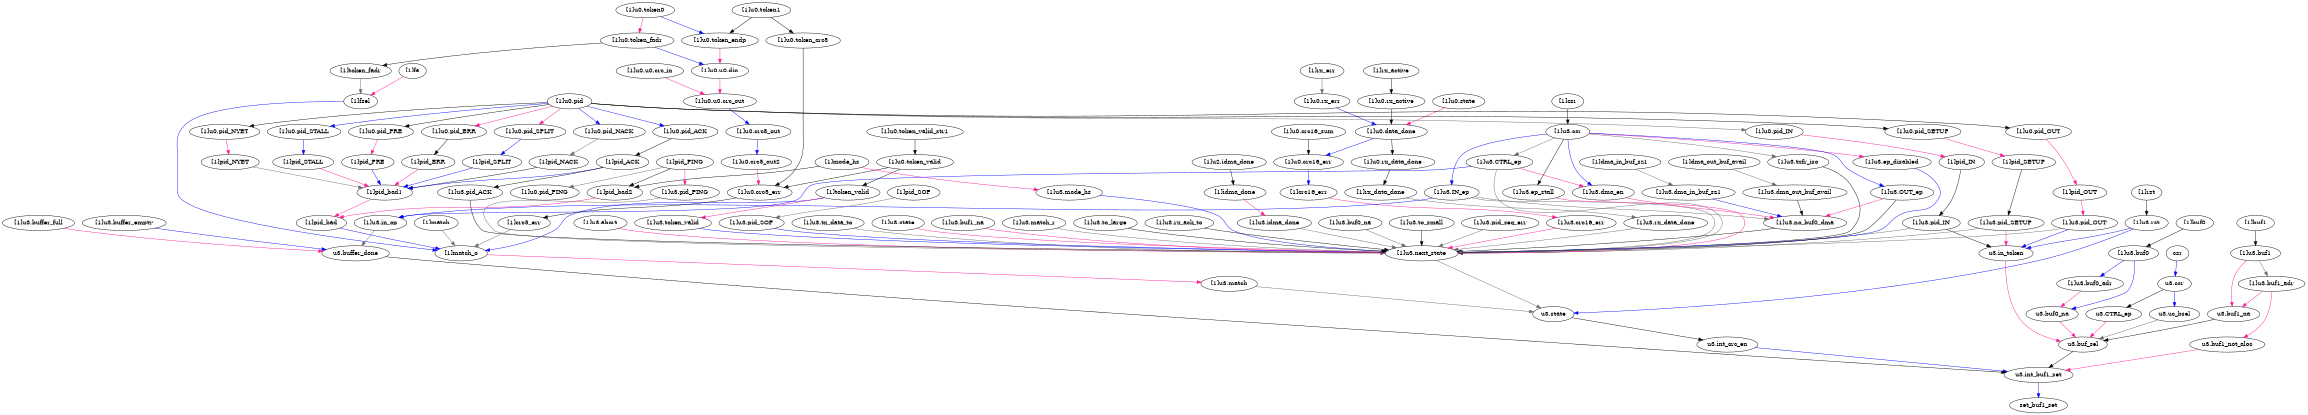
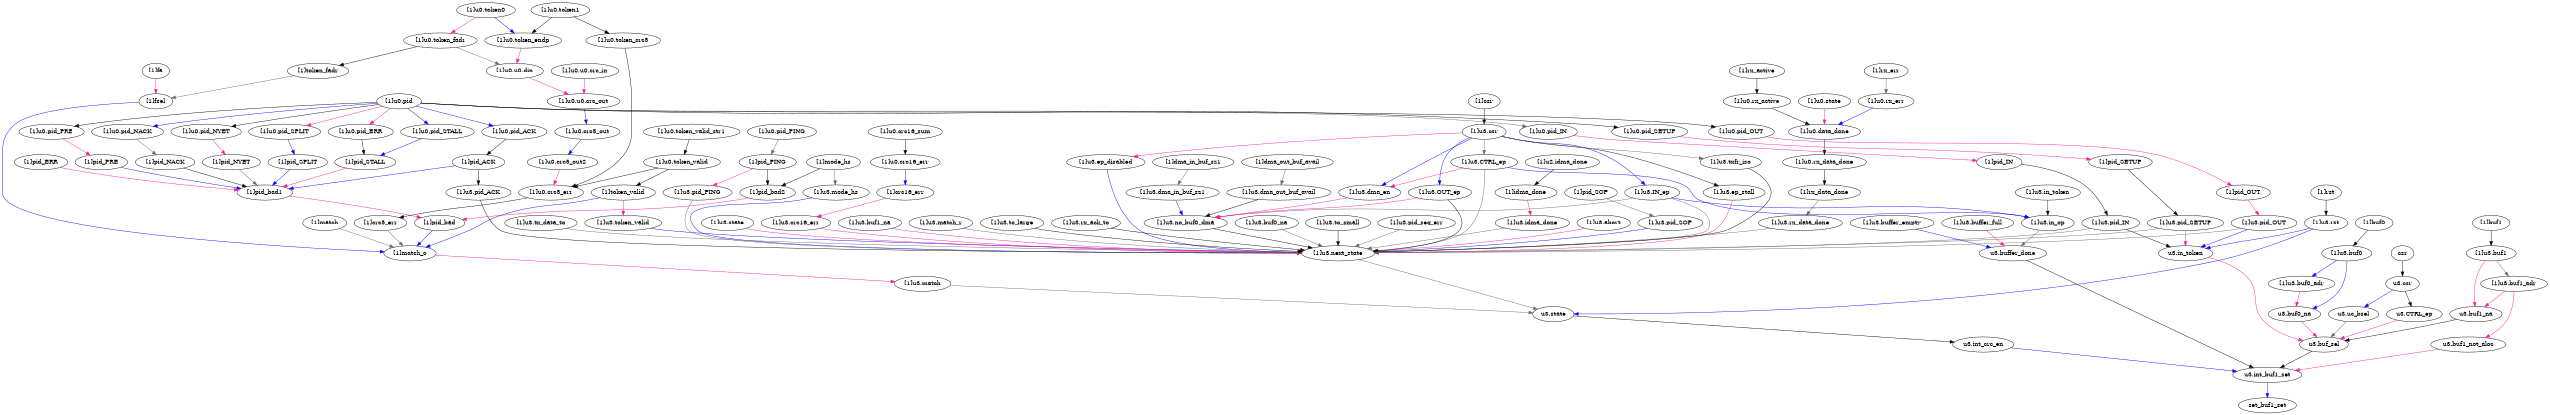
edge "[1]u0.token_fadr" -> "[1]u0.u0.din": color blue -> gray40
edge "[1]u0.pid_ERR" -> "[1]pid_ERR": now "[1]u0.pid_ERR" -> "[1]pid_STALL"
edge "[1]u0.data_done" -> "[1]u0.crc16_err": removed
edge "[1]pid_PING" -> "[1]u0.pid_PING": reversed
edge "[1]mode_hs" -> "[1]u3.mode_hs": color deeppink -> gray40
node "[1]u3.in_token": added
edge "csr" -> "u3.csr": color blue -> black
